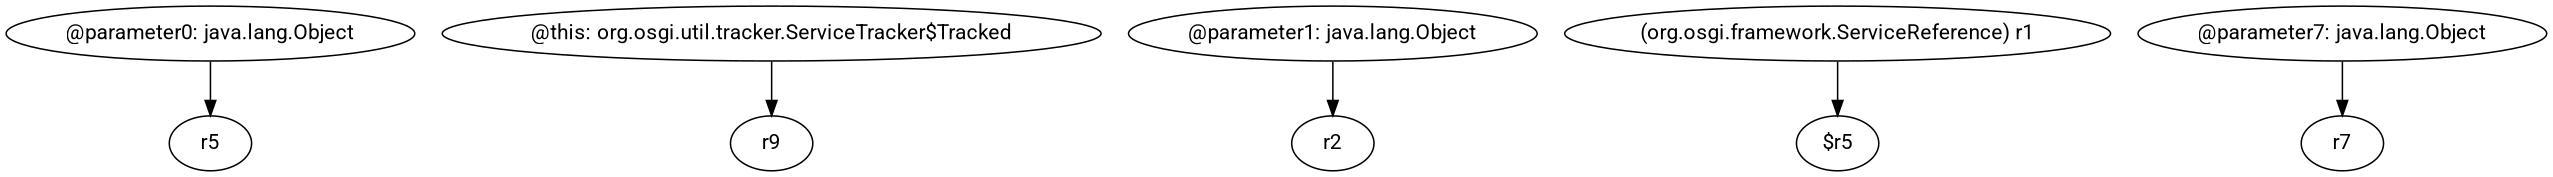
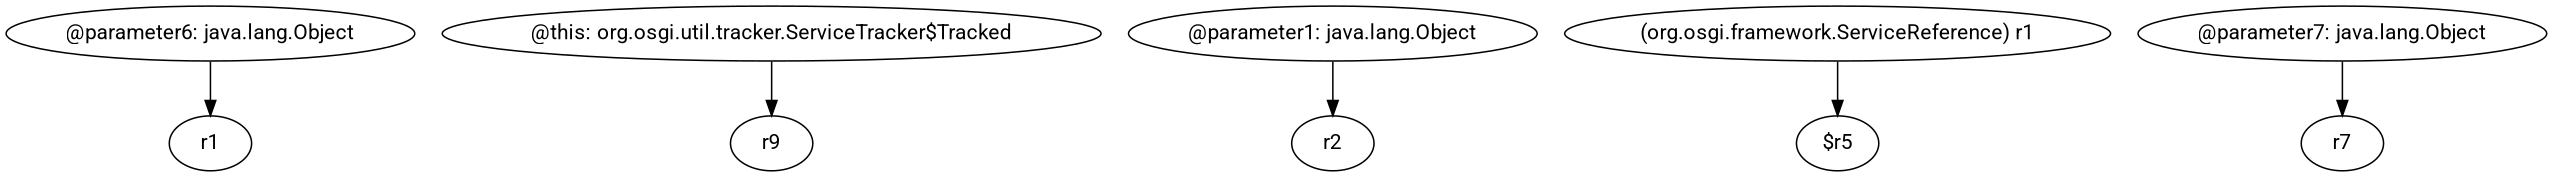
node "@parameter0: java.lang.Object": label "@parameter0: java.lang.Object" -> "@parameter6: java.lang.Object"
node "r5": label "r5" -> "r1"
